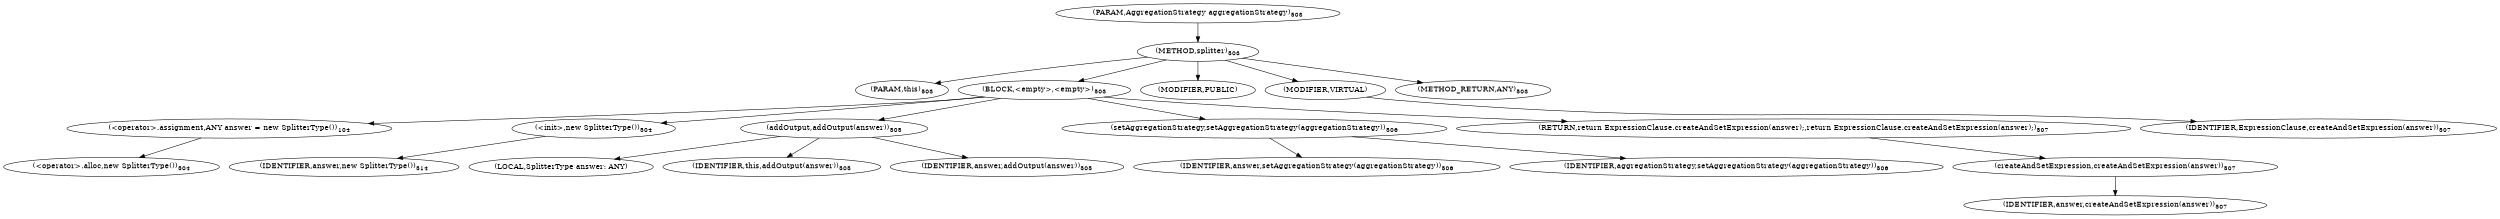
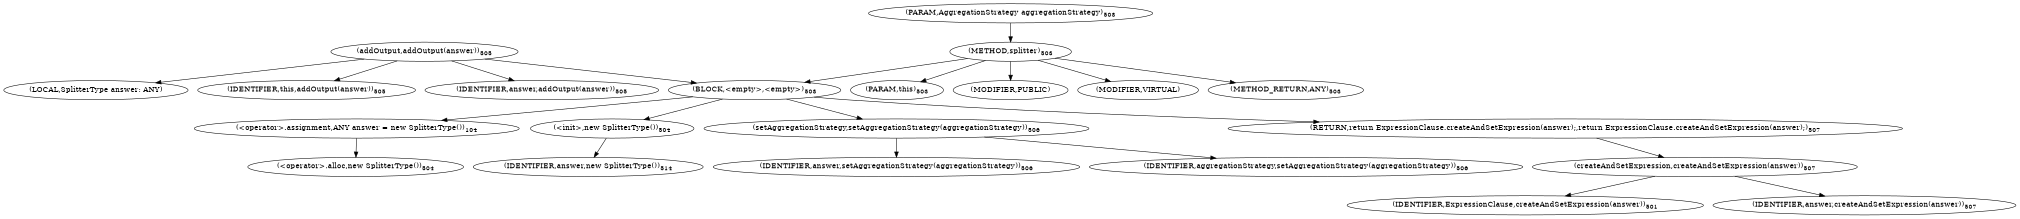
edge "(BLOCK,<empty>,<empty>)" -> "(addOutput,addOutput(answer))": reversed
edge "(MODIFIER,VIRTUAL)" -> "(IDENTIFIER,ExpressionClause,createAndSetExpression(answer))": now "(createAndSetExpression,createAndSetExpression(answer))" -> "(IDENTIFIER,ExpressionClause,createAndSetExpression(answer))"
node "(IDENTIFIER,ExpressionClause,createAndSetExpression(answer))": text "507" -> "501"
